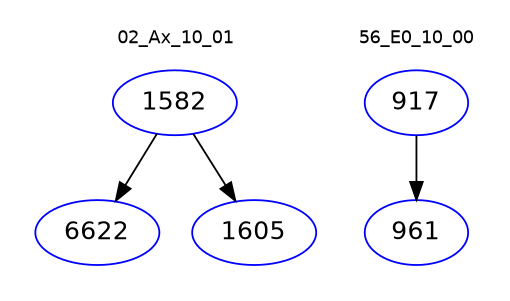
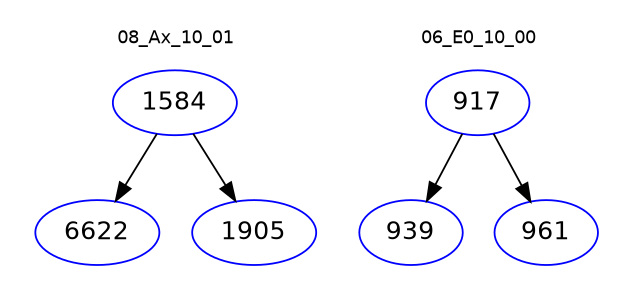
cluster "02_Ax_10_01": label "02_Ax_10_01" -> "08_Ax_10_01"
cluster "56_E0_10_00": label "56_E0_10_00" -> "06_E0_10_00"
node "1582": label "1582" -> "1584"
node "1605": label "1605" -> "1905"
node "939": added
